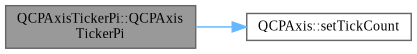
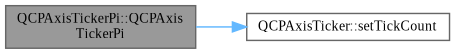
node "QCPAxis::setTickCount": label "QCPAxis::setTickCount" -> "QCPAxisTicker::setTickCount"
